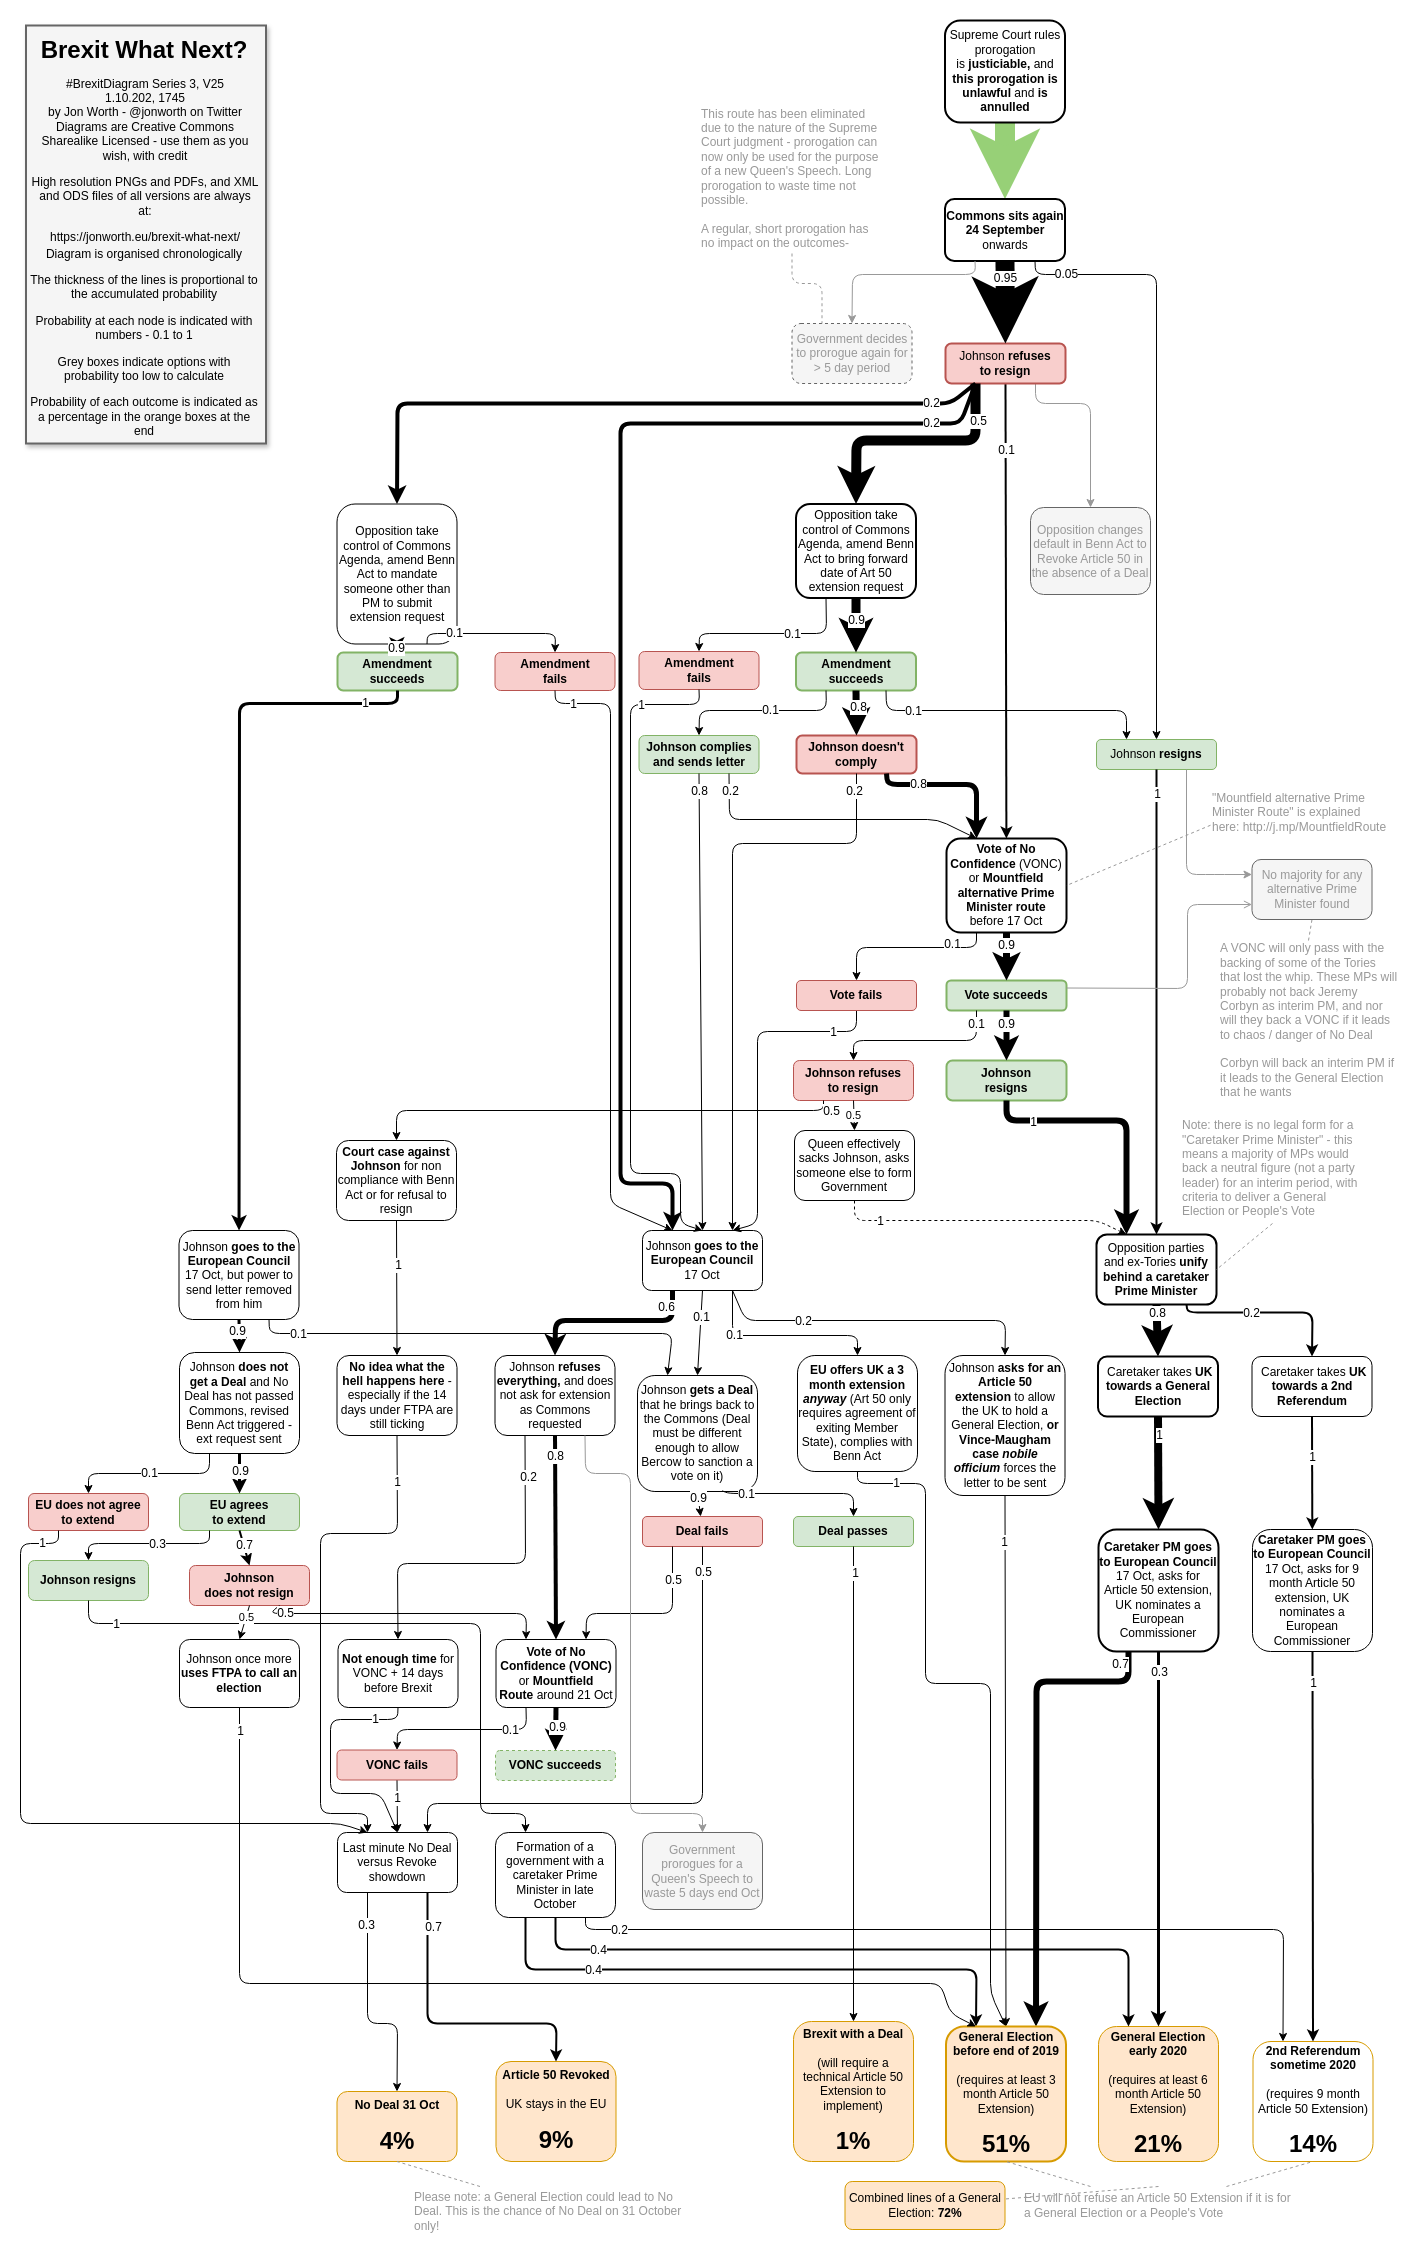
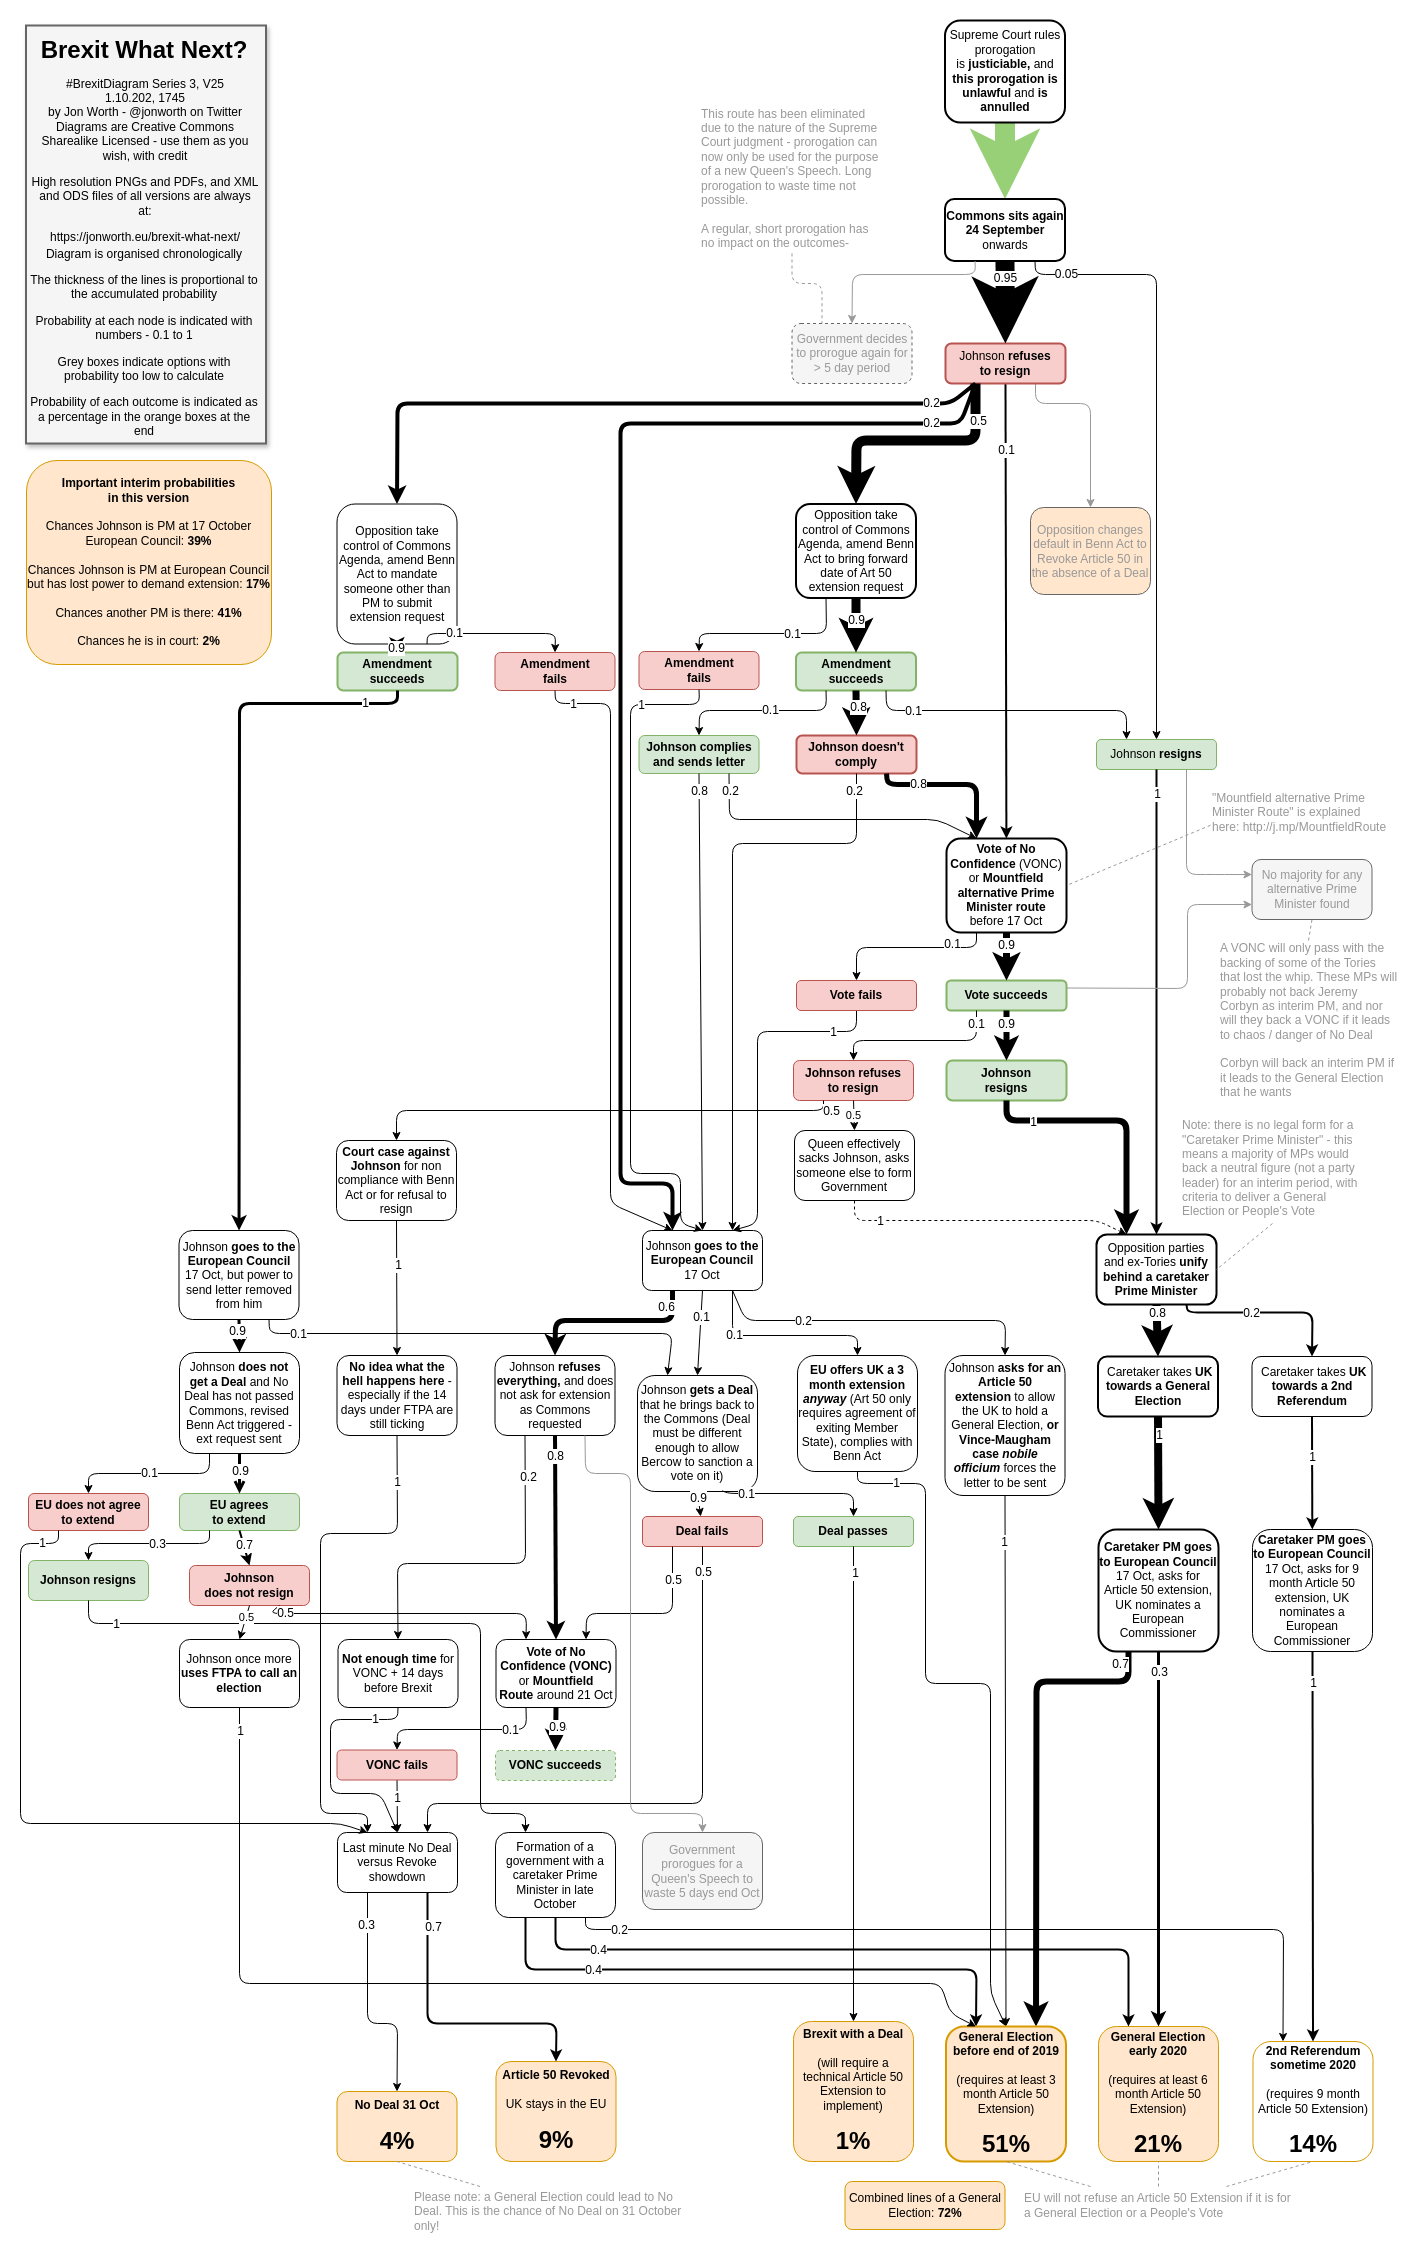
node "Opposition changes default in Benn Act to Revoke Article 50 in the absence of a Deal": fillcolor #f5f5f5 -> #ffe6cc
node "Important interim probabilities in this version Chances Johnson is PM at 17 October European Council: 39% Chances Johnson is PM at European Council but has lost power to demand extension: 17% Chances another PM is there: 41% Chances he is in court: 2%": added
edge "Vote succeeds" -> "No majority for any alternative Prime Minister found": arrowhead open -> classic
edge "Johnson does not get a Deal and No Deal has not passed Commons, revised Benn Act triggered - ext request sent" -> "EU agrees to extend": arrowhead classic -> open
edge "Combined lines of a General Election: 72%" -- "EU will not refuse an Article 50 Extension if it is for a General Election or a People's Vote": now "General Election early 2020(requires at least 6 month Article 50 Extension) 21%" -- "EU will not refuse an Article 50 Extension if it is for a General Election or a People's Vote"
